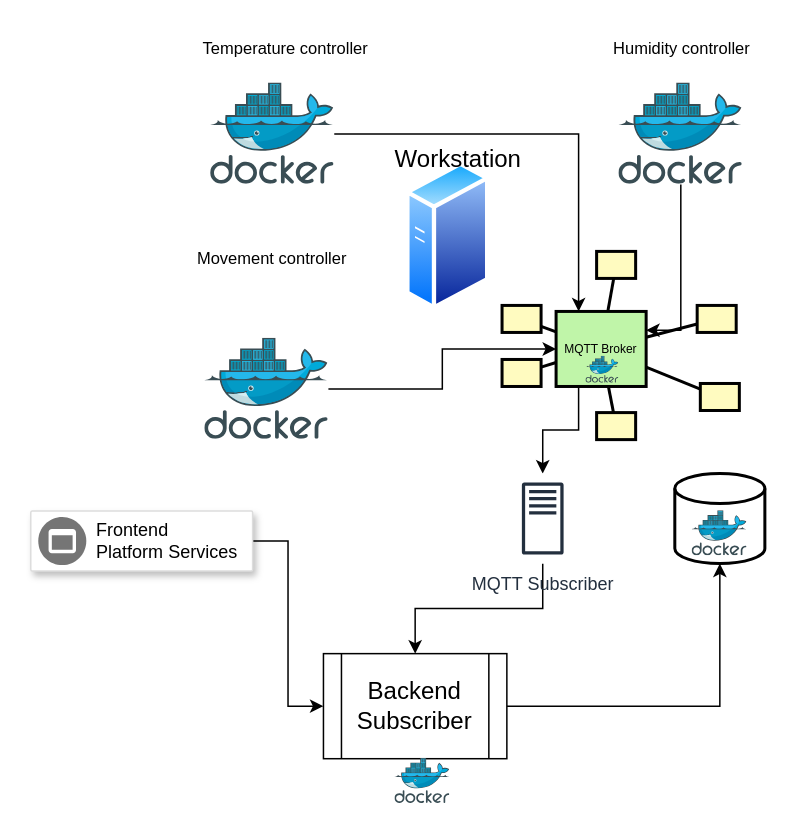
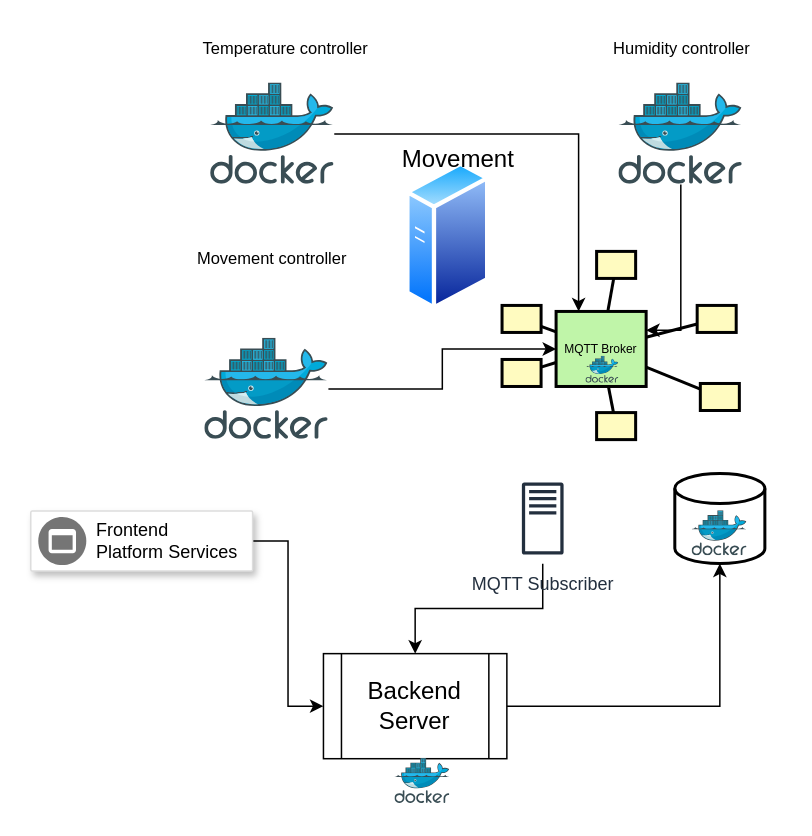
node "Workstation": label "Workstation" -> "Movement"
edge "MQTT Broker" -> "MQTT Subscriber": removed
node "Backend Subscriber": label "Backend Subscriber" -> "Backend Server"
